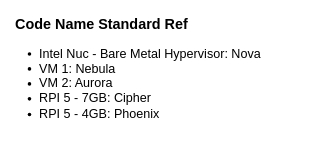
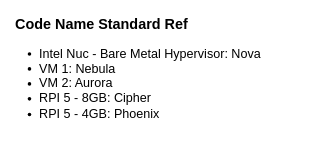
node "Code Name Standard Ref Intel Nuc - Bare Metal Hypervisor: Nova VM 1: Nebula VM 2: Aurora RPI 5 - 7GB: Cipher RPI 5 - 4GB: Phoenix": label "Code Name Standard Ref Intel Nuc - Bare Metal Hypervisor: Nova VM 1: Nebula VM 2: Aurora RPI 5 - 7GB: Cipher RPI 5 - 4GB: Phoenix" -> "Code Name Standard Ref Intel Nuc - Bare Metal Hypervisor: Nova VM 1: Nebula VM 2: Aurora RPI 5 - 8GB: Cipher RPI 5 - 4GB: Phoenix"
